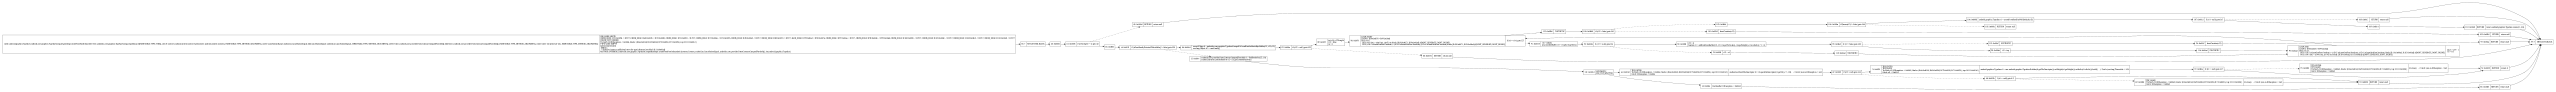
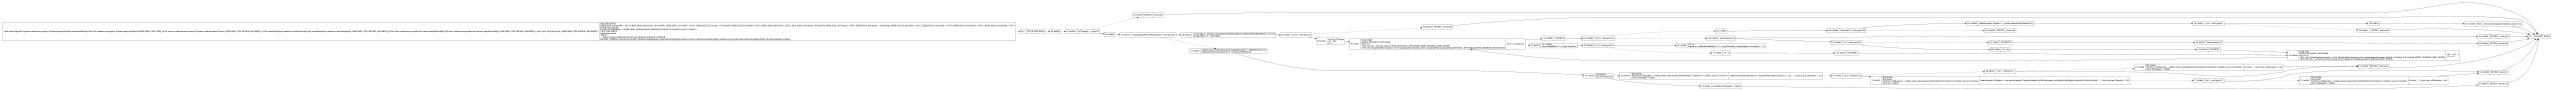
node "110: 0x00c8": text "RETURN" -> "BACK"
edge "94: 0x008b" -> "95: 0x00a5": now "101: 0x00b2" -> "95: 0x00a5"
